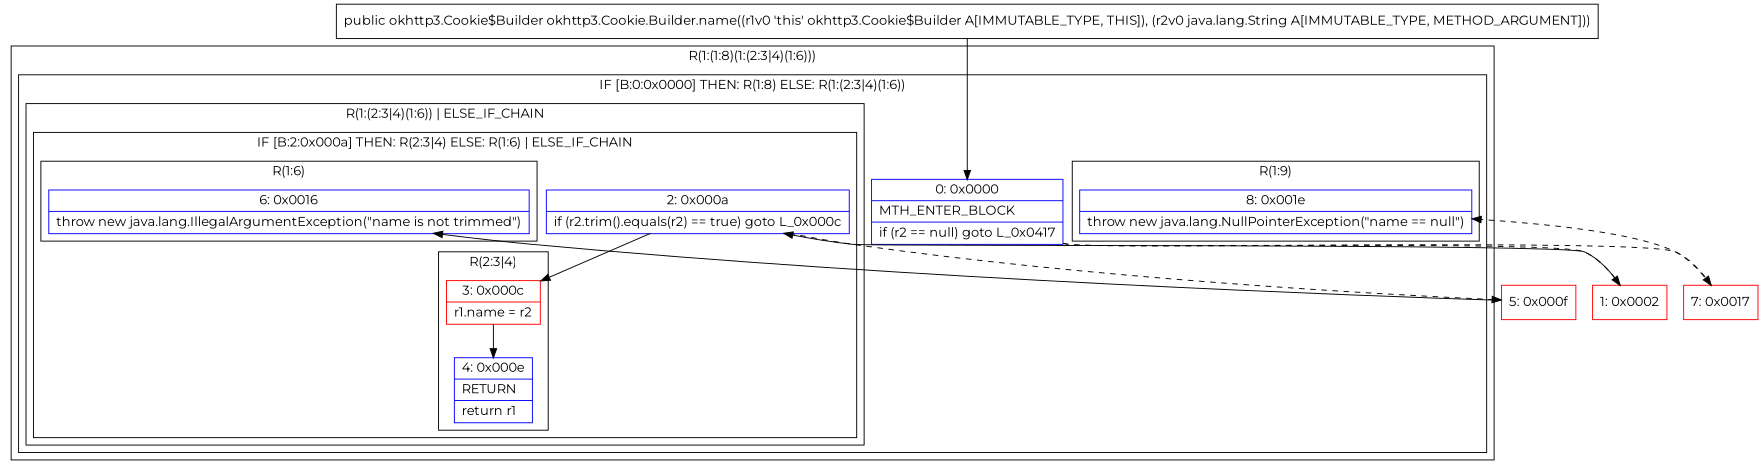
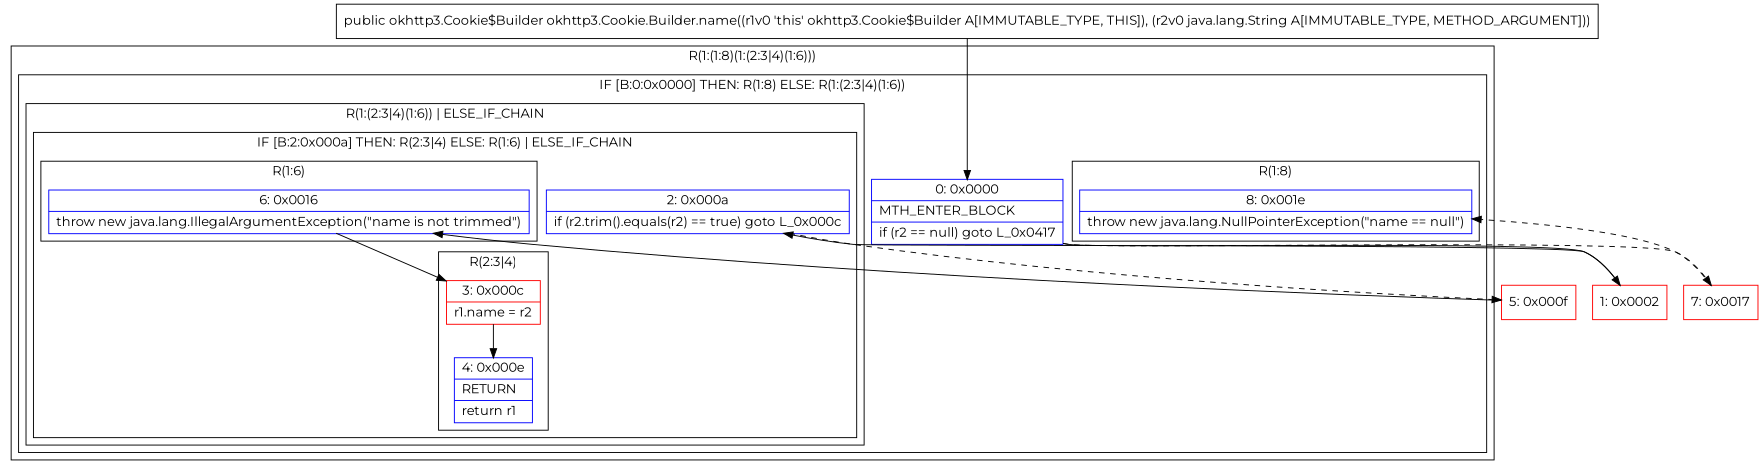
cluster "R(1:9)": label "R(1:9)" -> "R(1:8)"
edge "0: 0x0000" -> "1: 0x0002": style dashed -> solid
edge "2: 0x000a" -> "3: 0x000c": now "6: 0x0016" -> "3: 0x000c"
